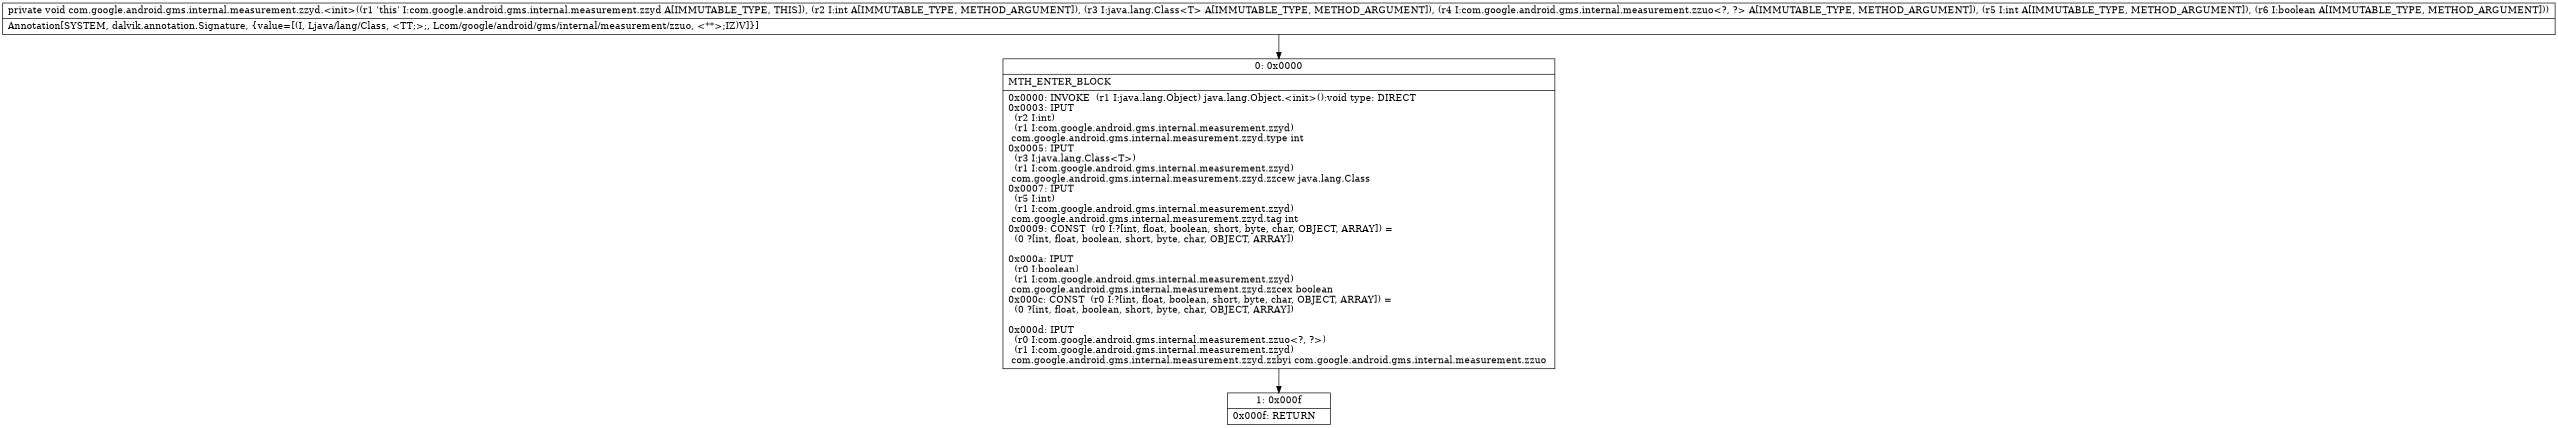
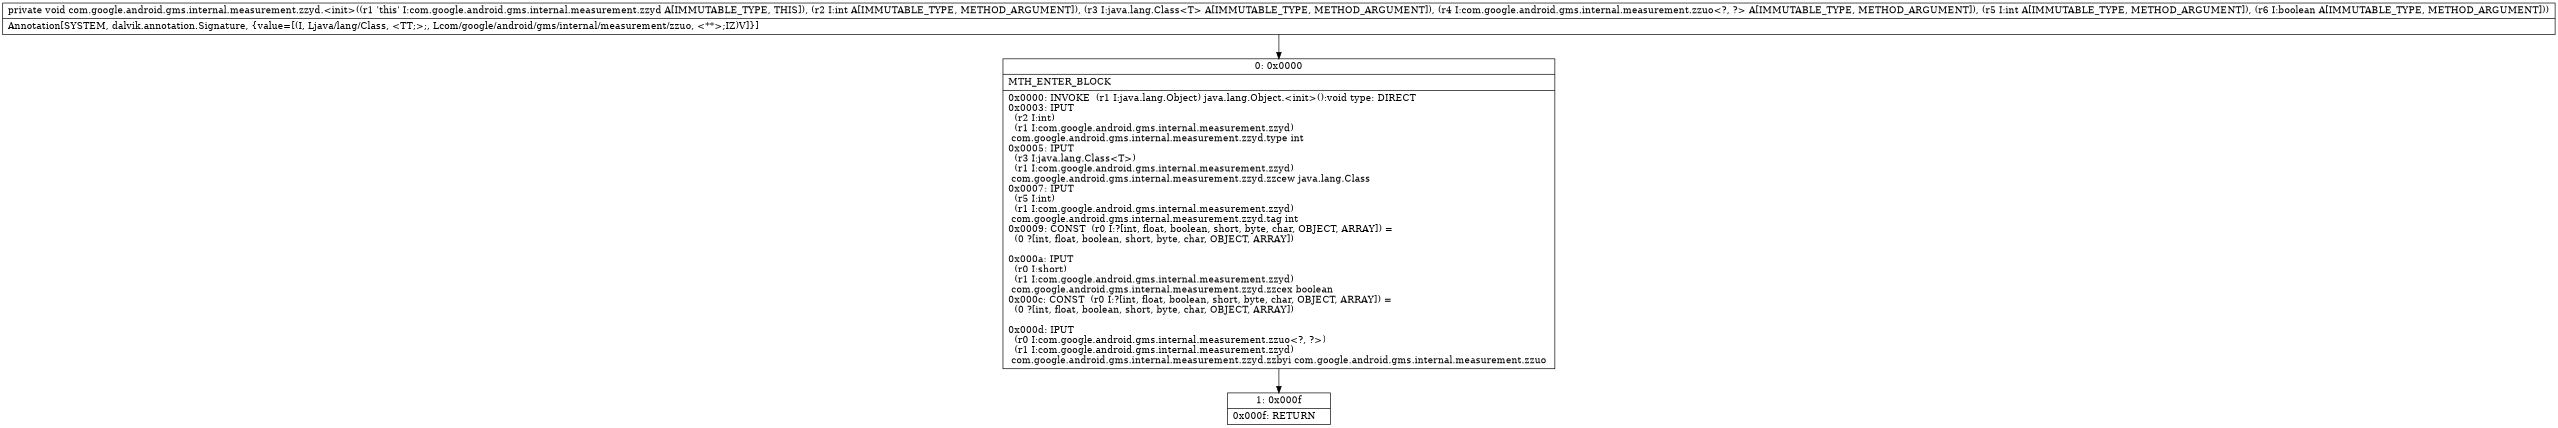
node "0: 0x0000": text "(r0 I:boolean)" -> "(r0 I:short)"
